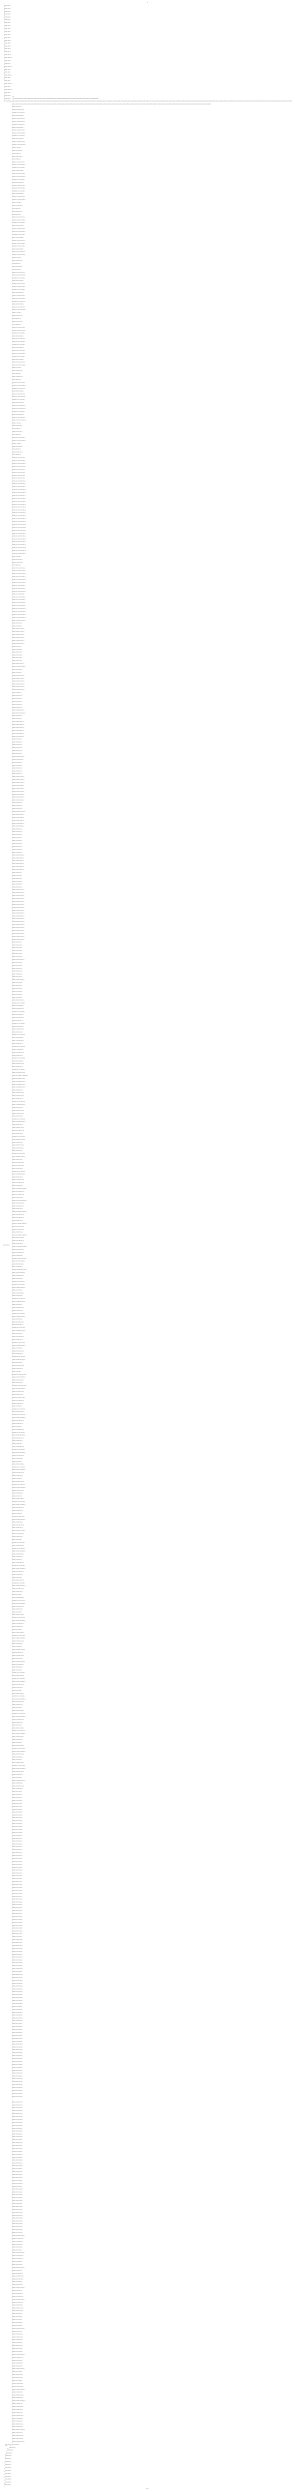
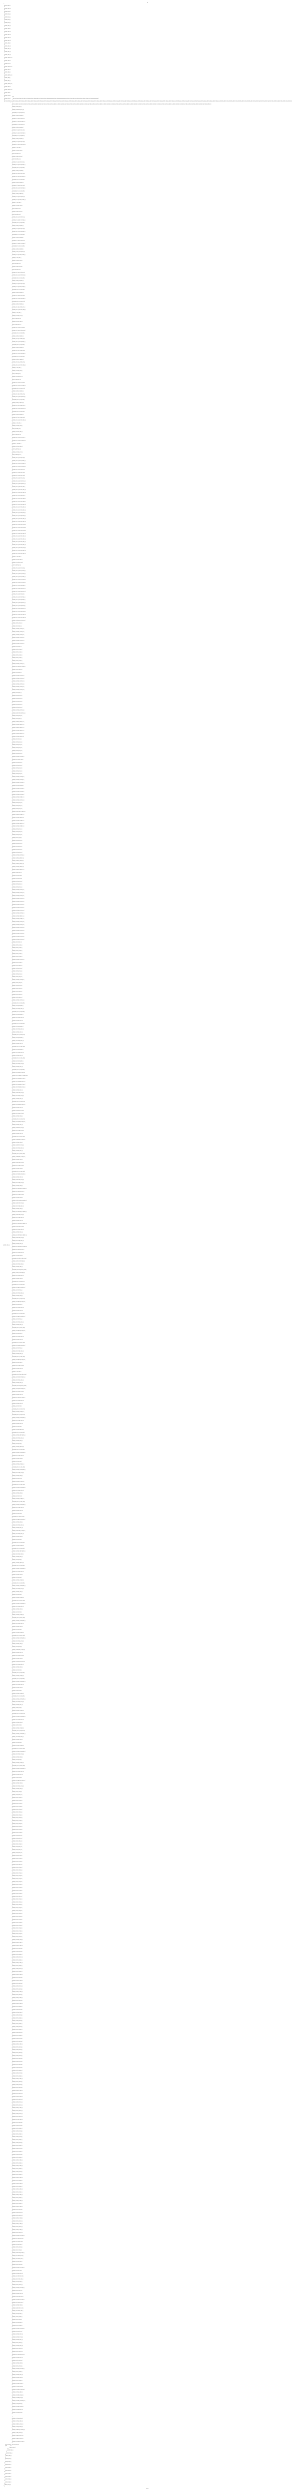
edge "l691" -> "l692": added, label "[(assign binary_902 (bvor binary_900 binary_901))]"
edge "l800" -> "l801": removed, label "[(assign binary_1011 (bvand binary_500 binary_1010))]"
